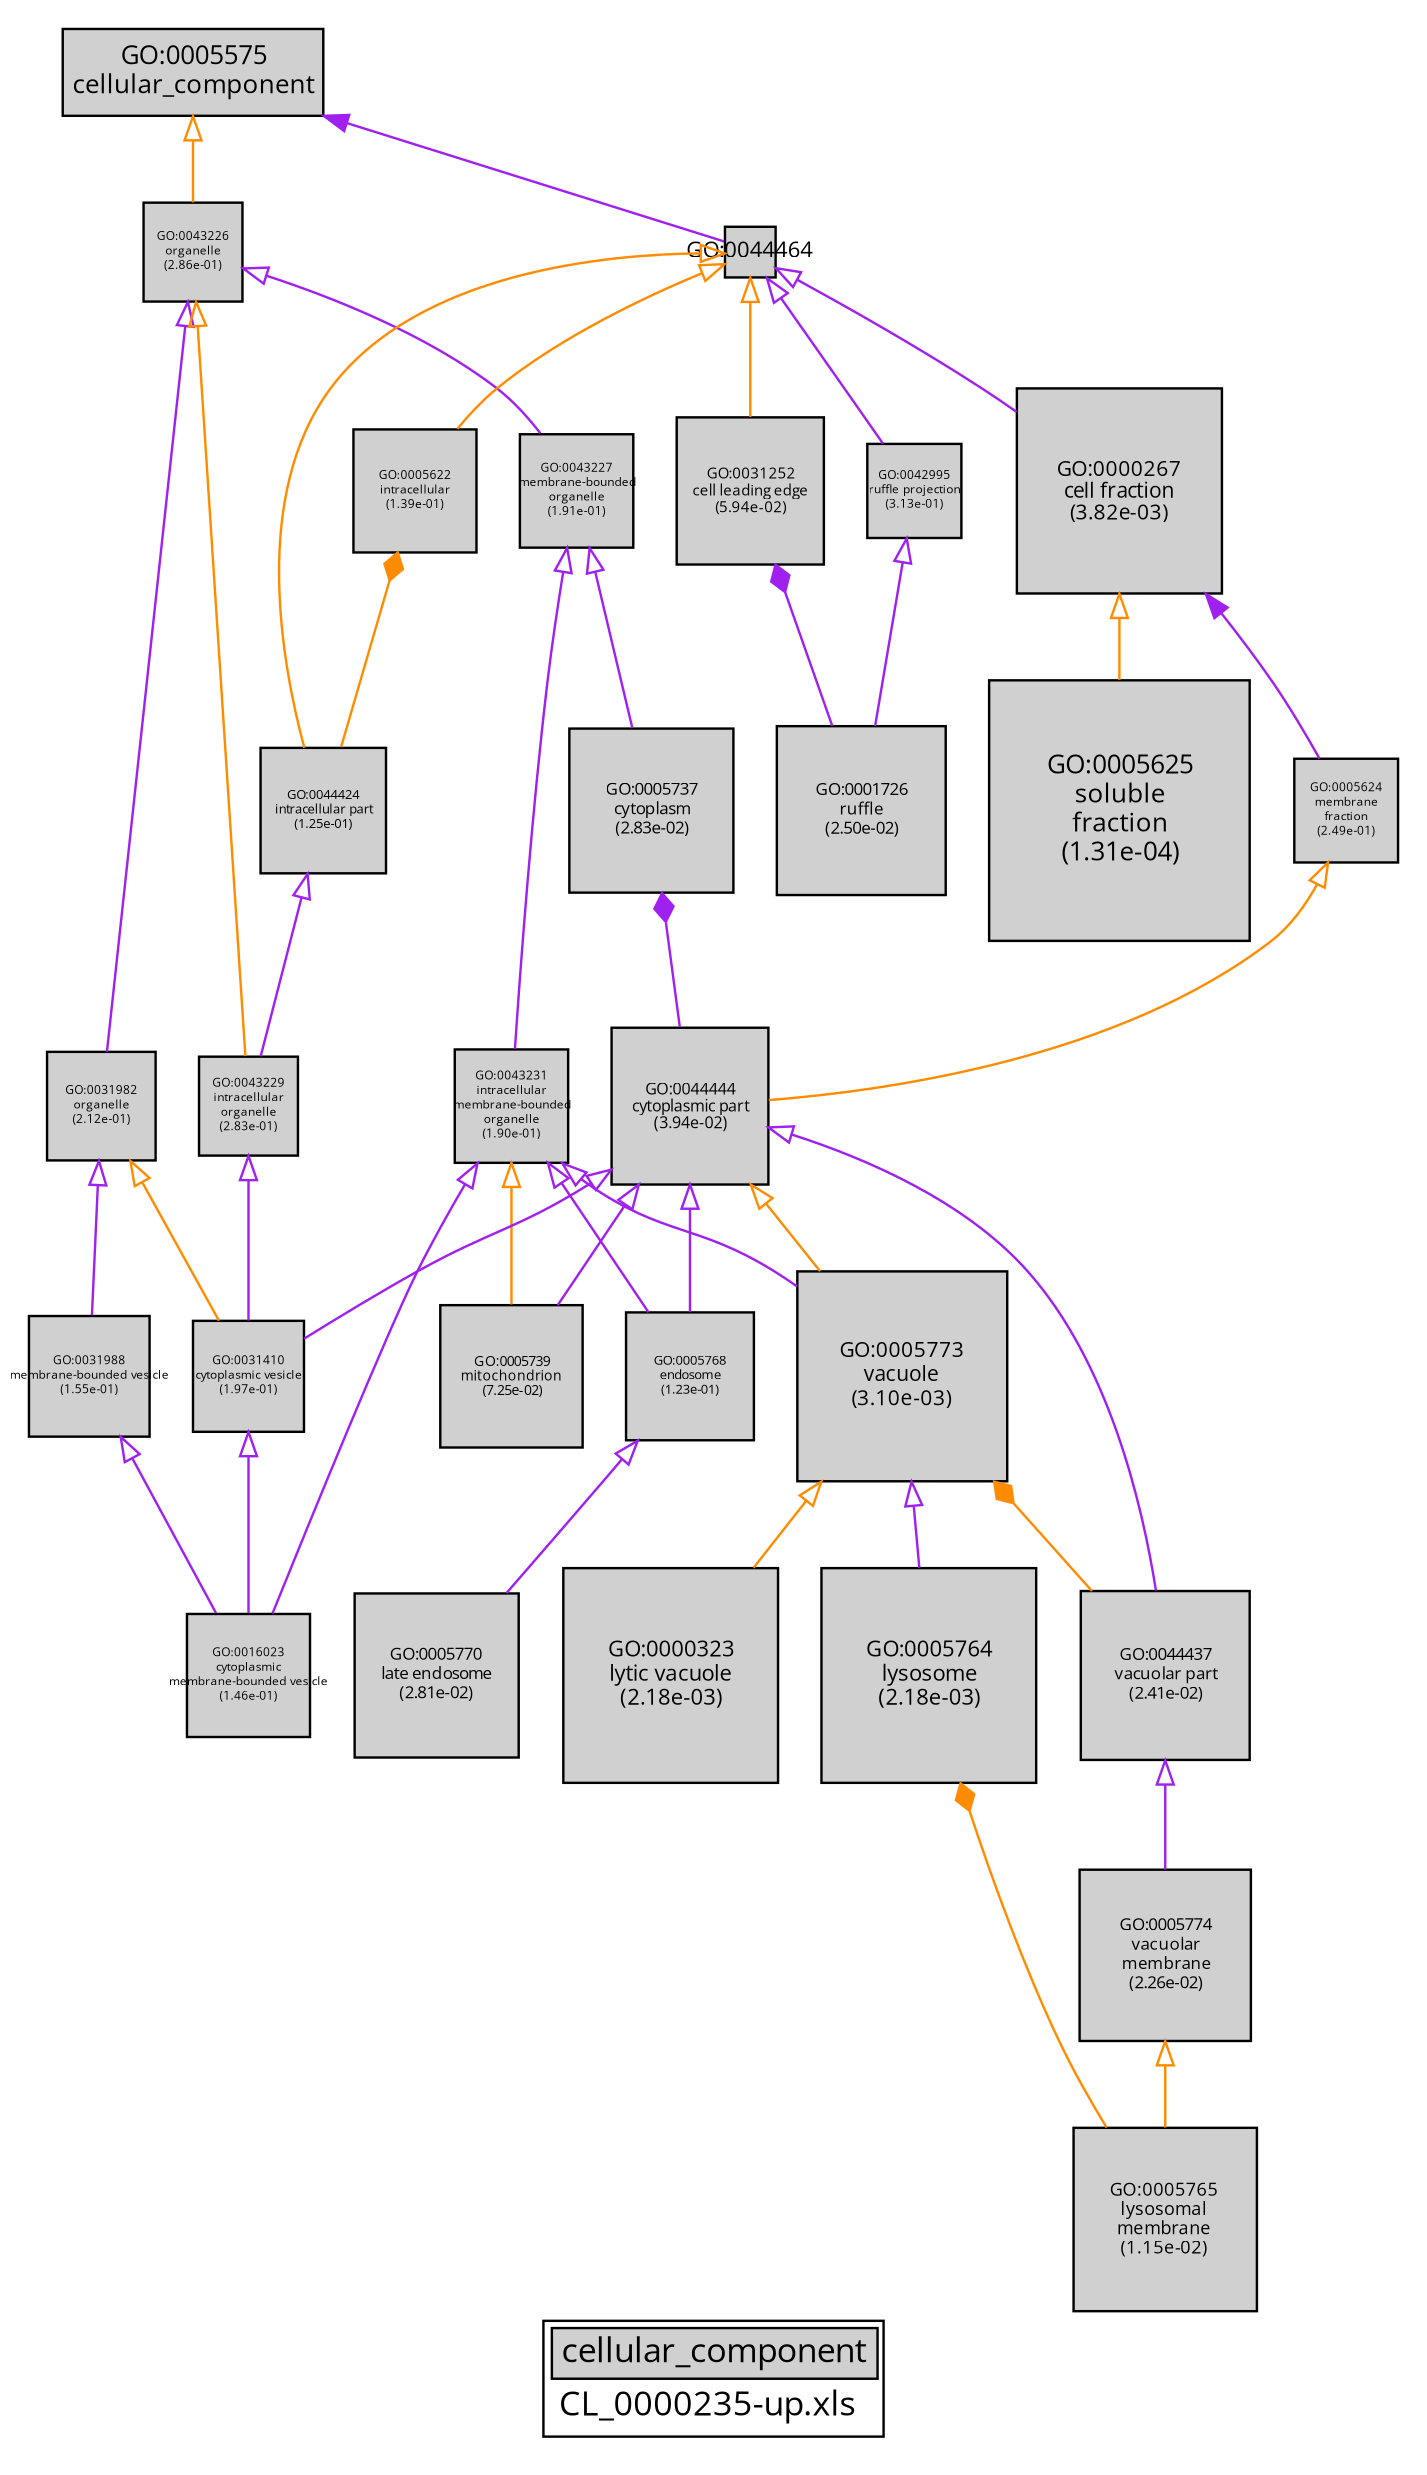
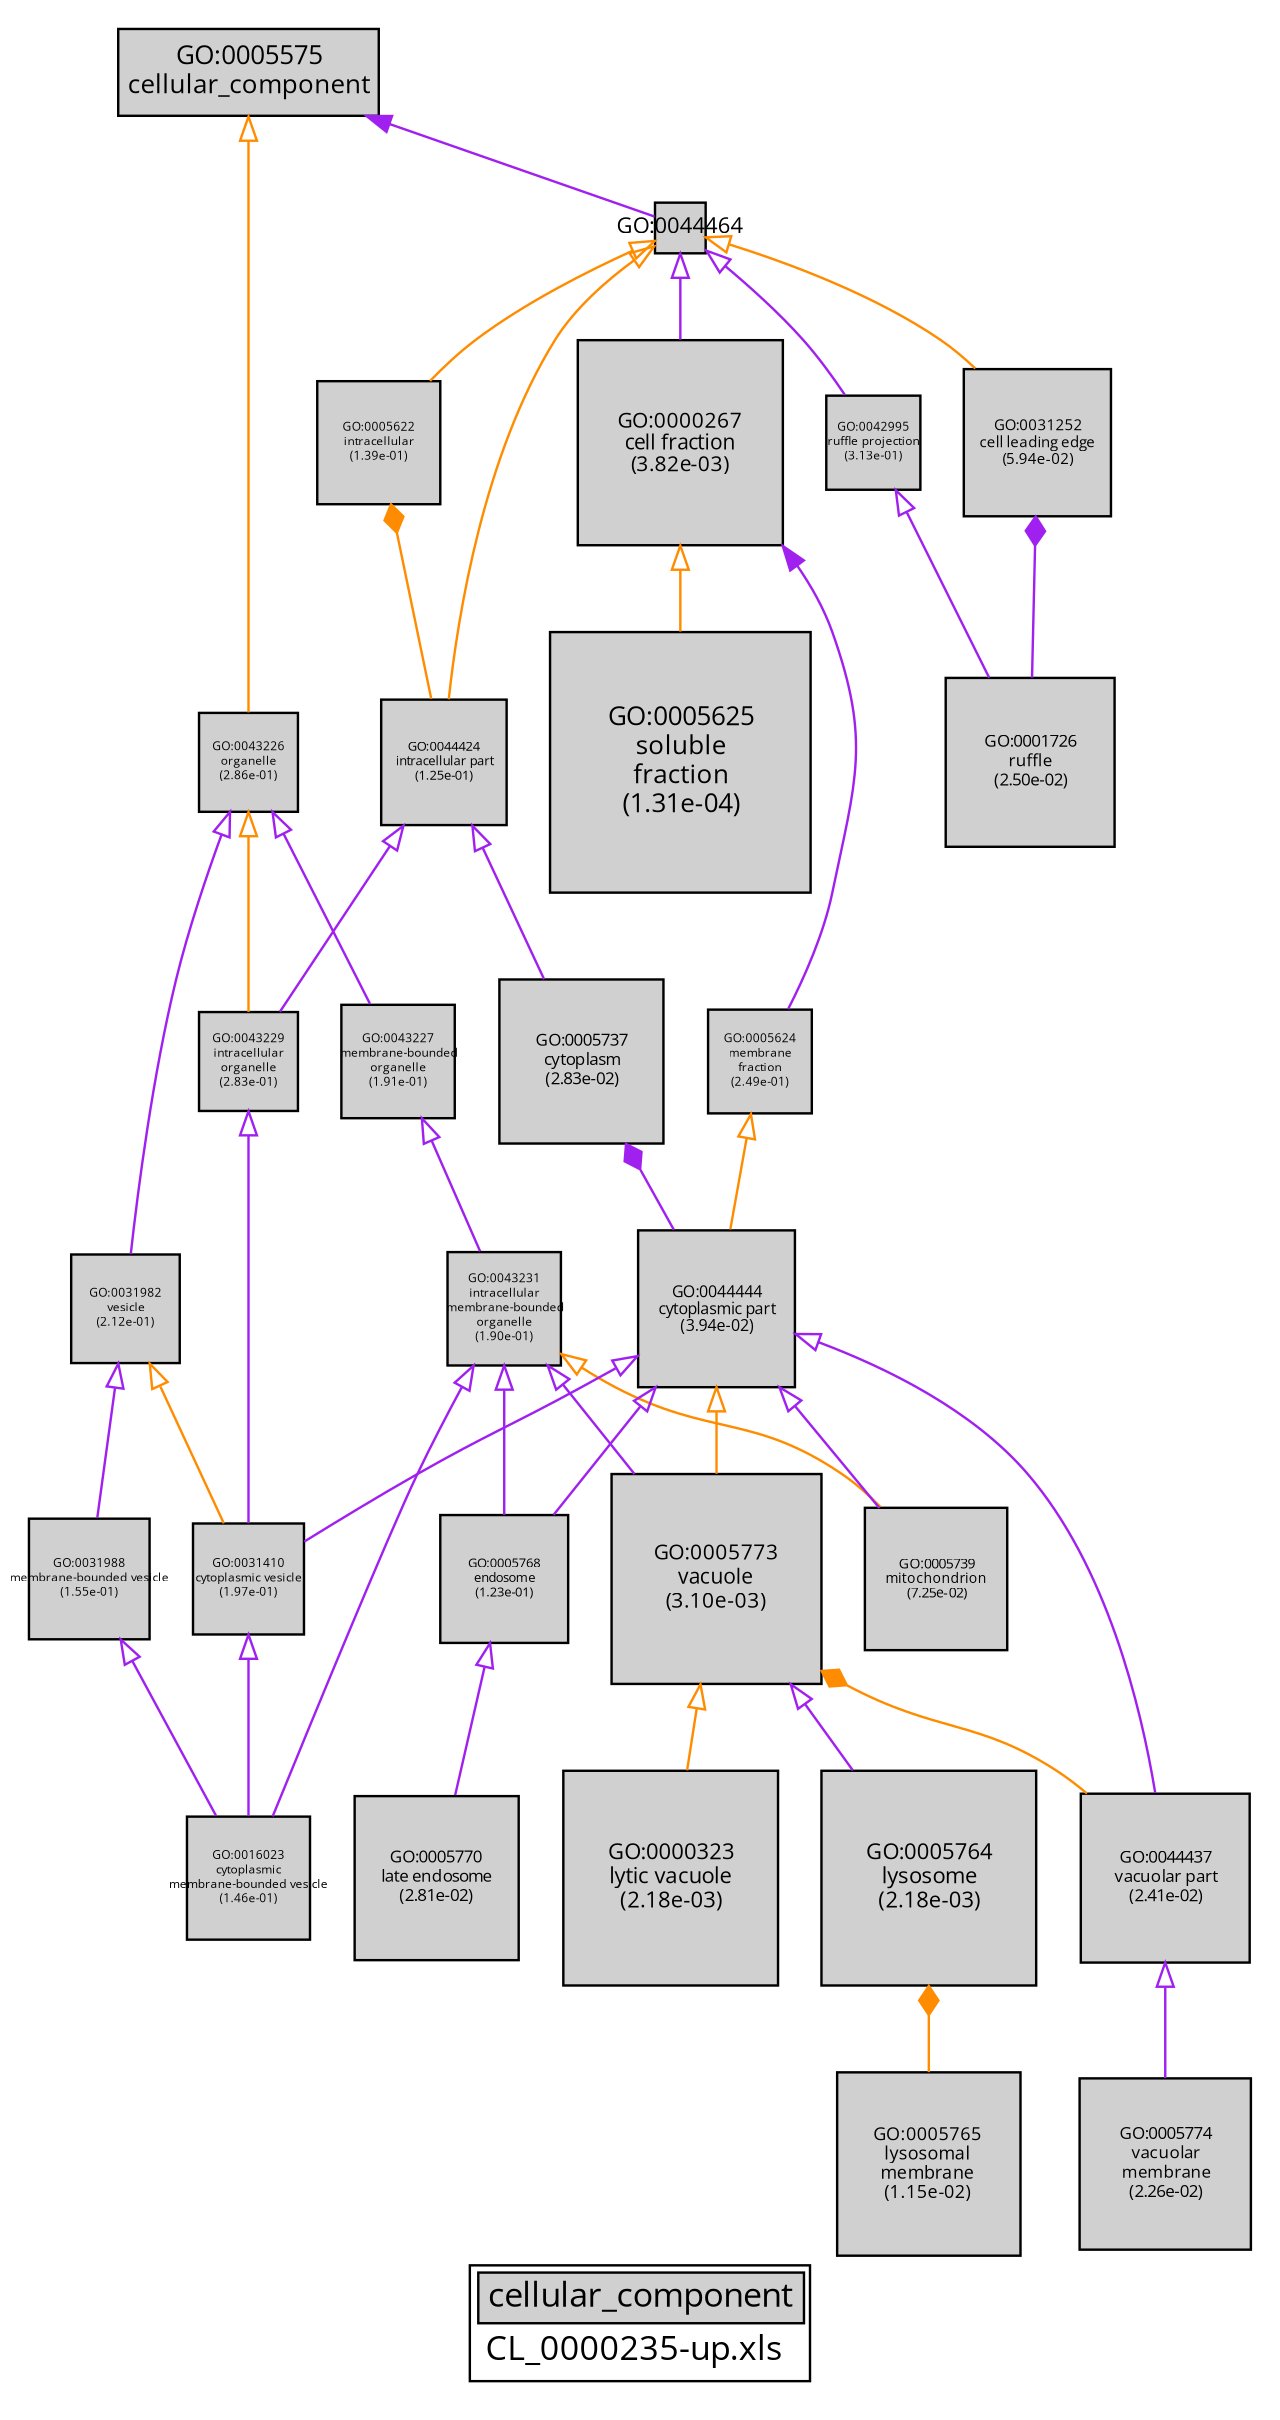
edge "GO:0005737" -> "GO:0043227": now "GO:0005737" -> "GO:0044424"
node "GO:0031982": text "organelle" -> "vesicle"
edge "GO:0005765" -> "GO:0005774": removed
